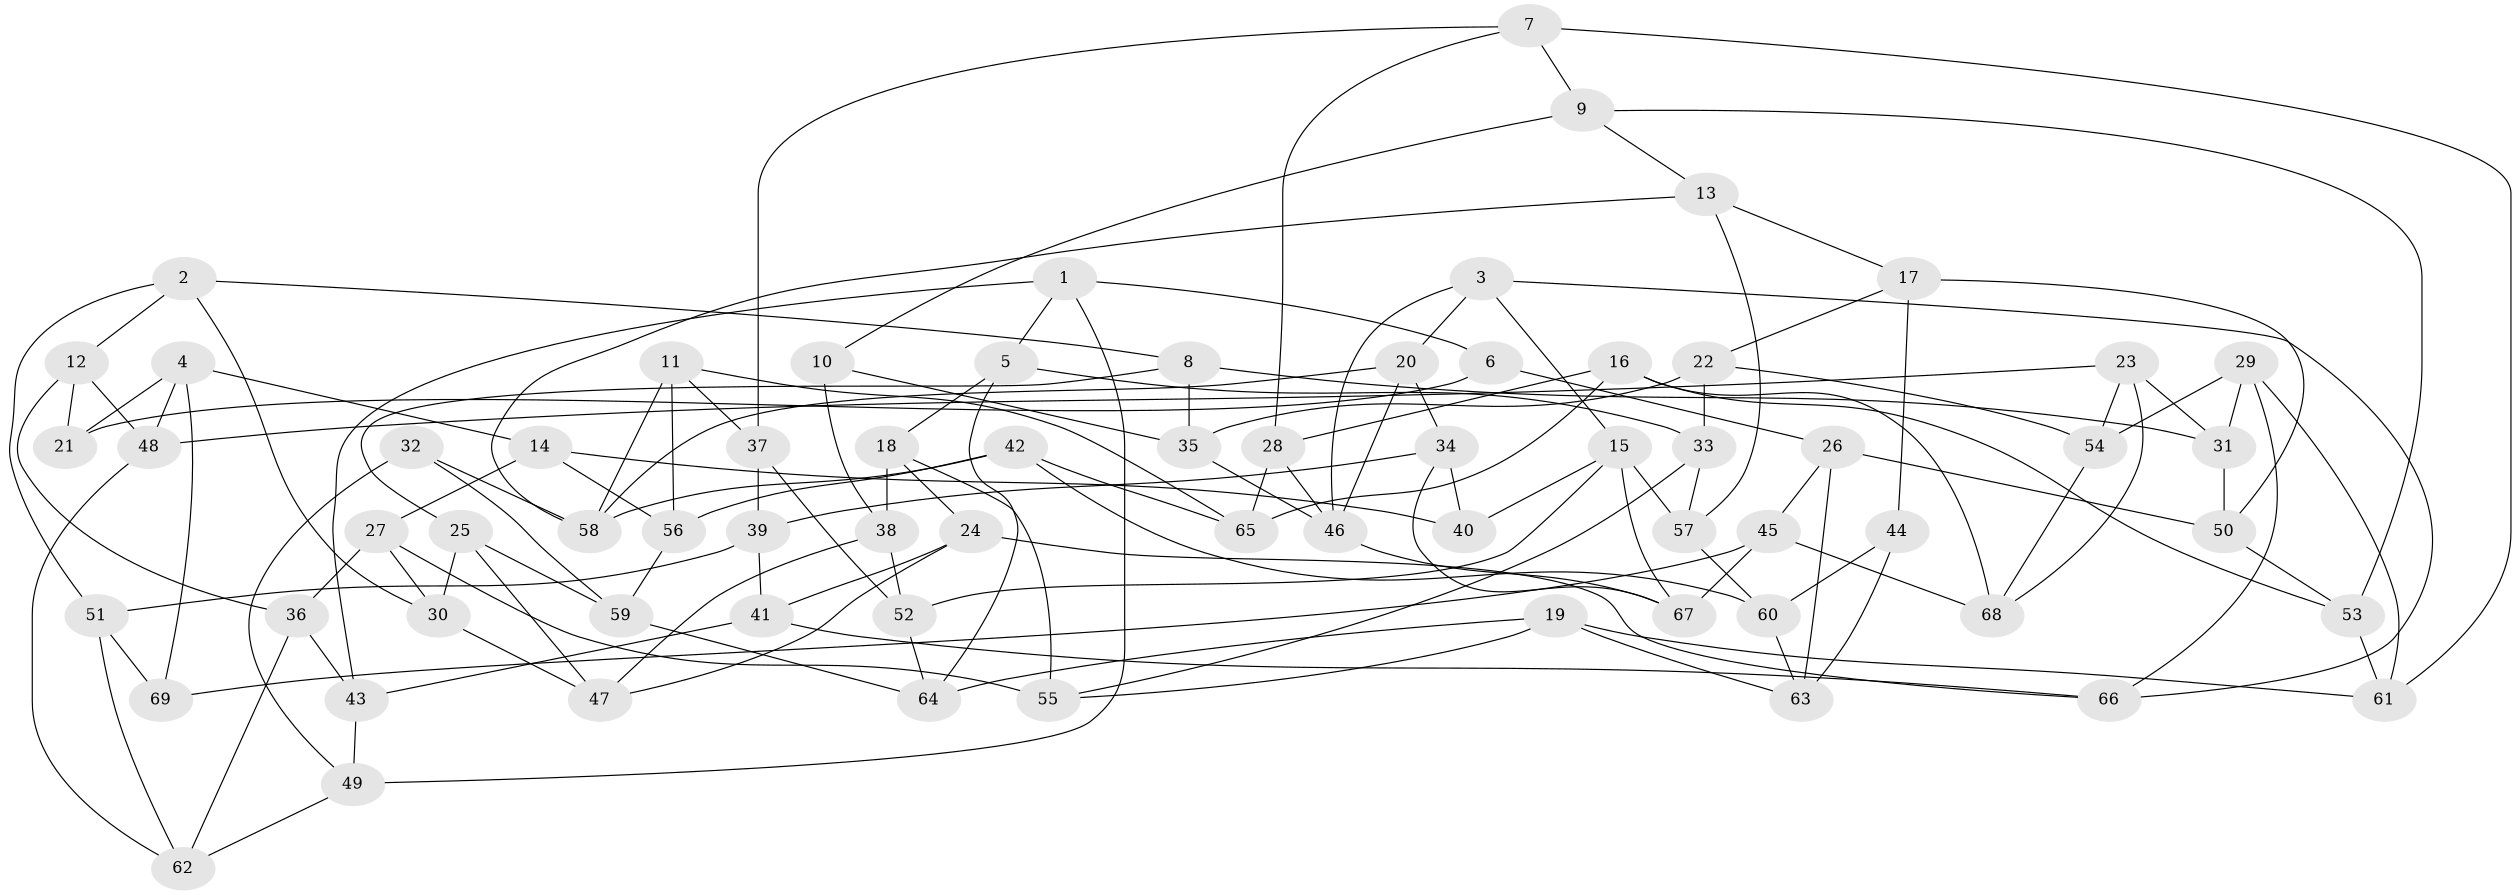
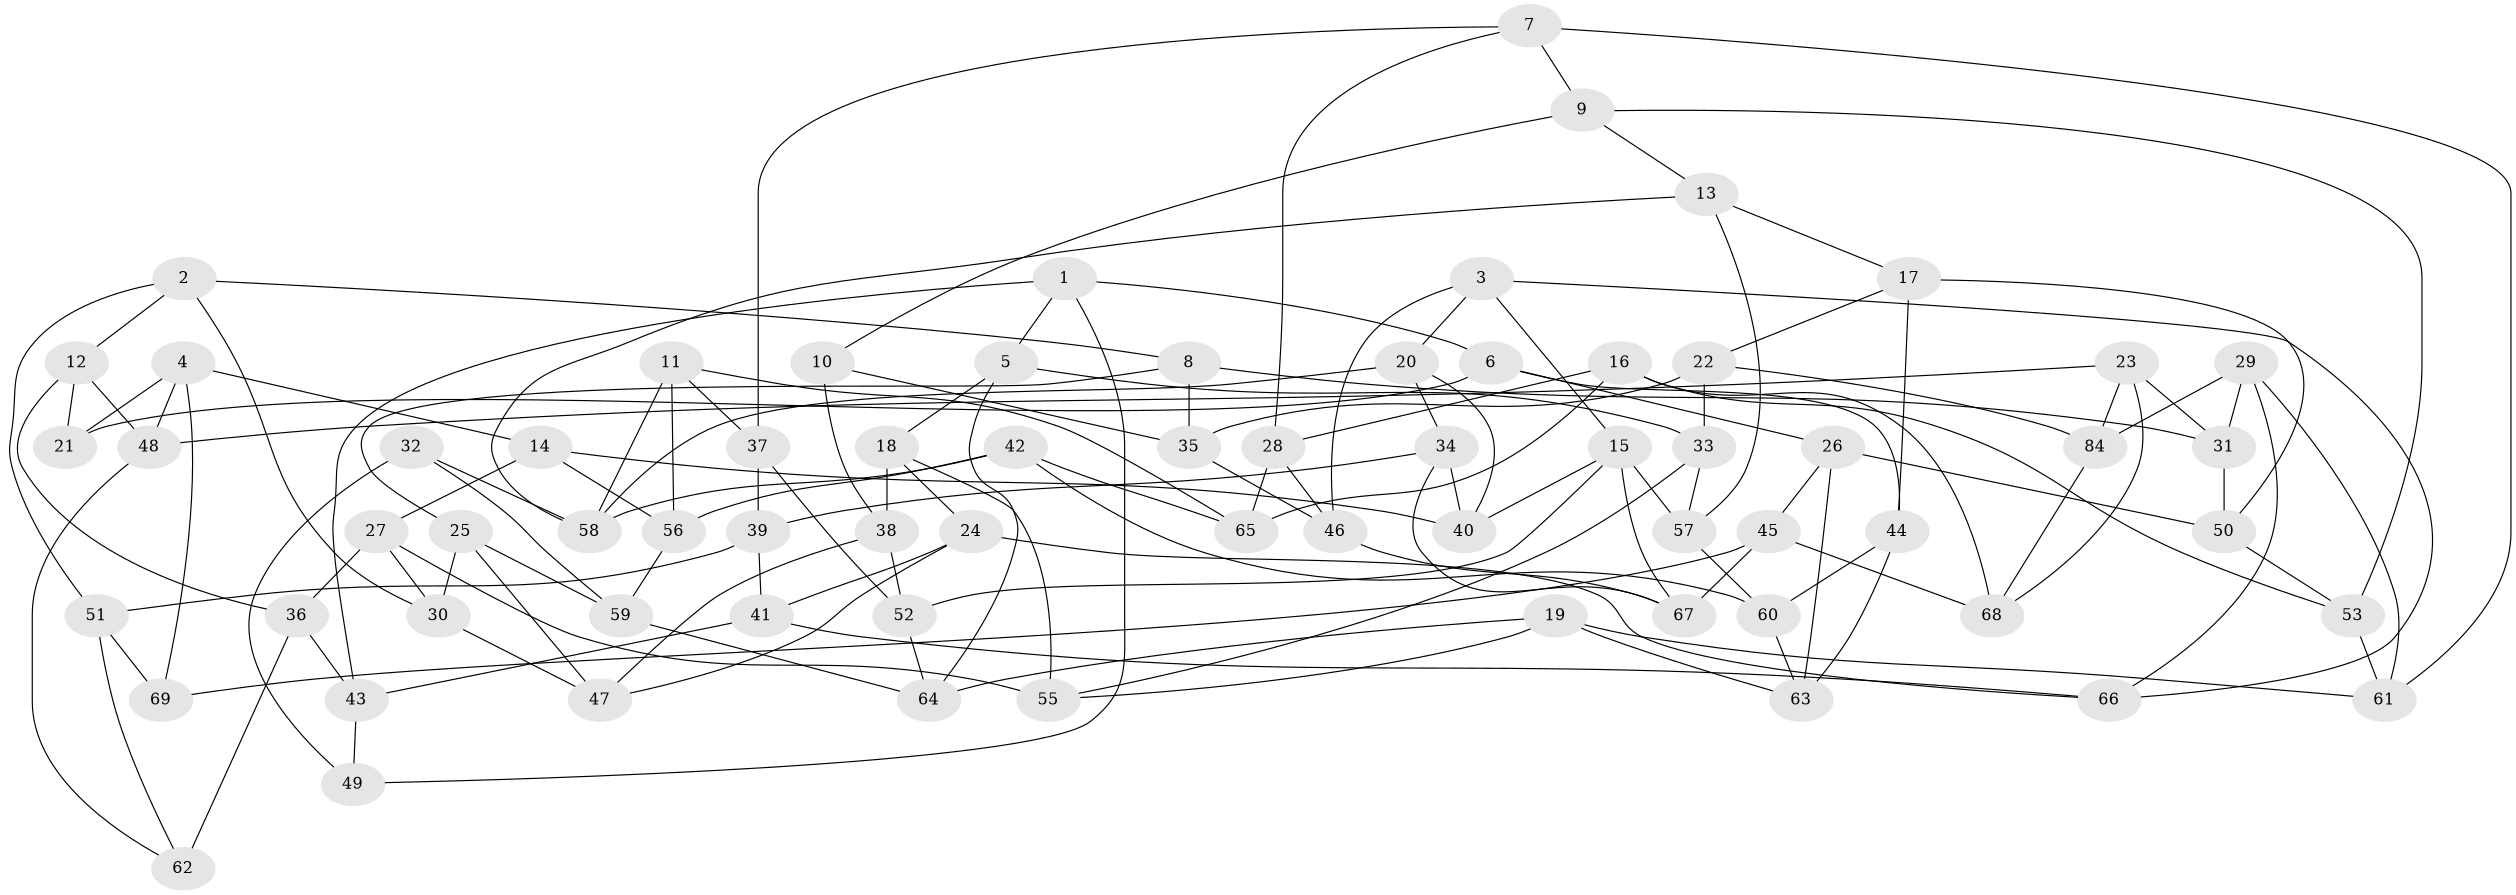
edge "6" -- "44": added
edge "20" -- "46": now "20" -- "40"
node "54": label "54" -> "84"
edge "49" -- "62": removed
